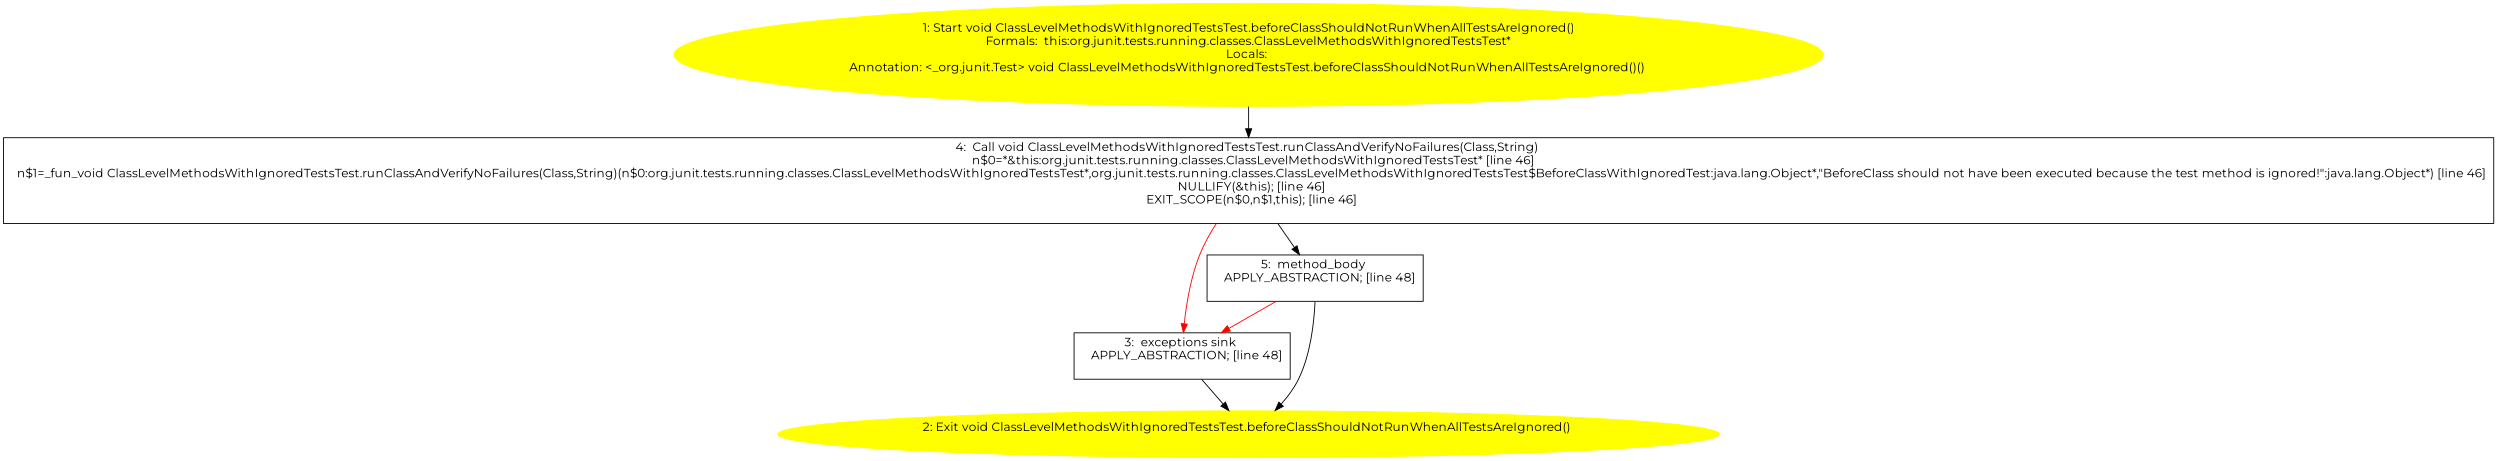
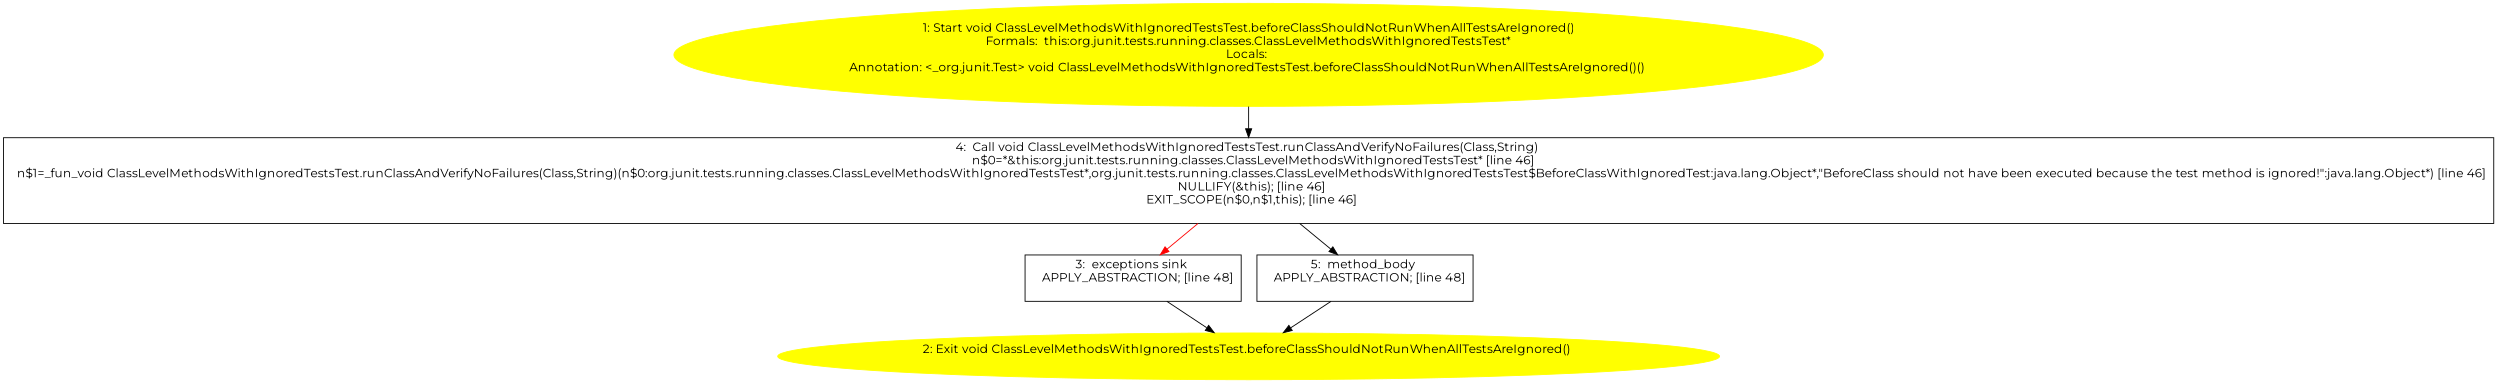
edge "5:  method_body APPLY_ABSTRACTION; [line 48]" -> "3:  exceptions sink APPLY_ABSTRACTION; [line 48]": removed
